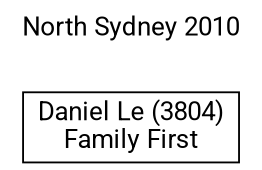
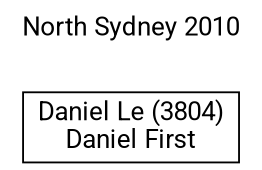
node "Daniel Le (3804) Family First": label "Daniel Le (3804) Family First" -> "Daniel Le (3804) Daniel First"
